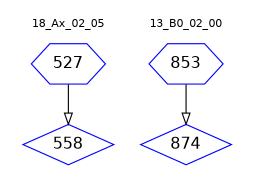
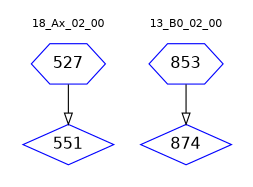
cluster "18_Ax_02_05": label "18_Ax_02_05" -> "18_Ax_02_00"
node "558": label "558" -> "551"
